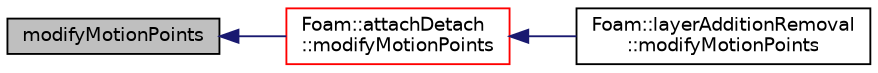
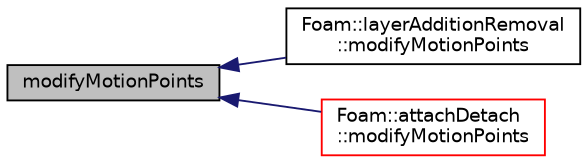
edge "Foam::layerAdditionRemoval ::modifyMotionPoints" -> "Foam::attachDetach ::modifyMotionPoints": now "Foam::layerAdditionRemoval ::modifyMotionPoints" -> "modifyMotionPoints"
